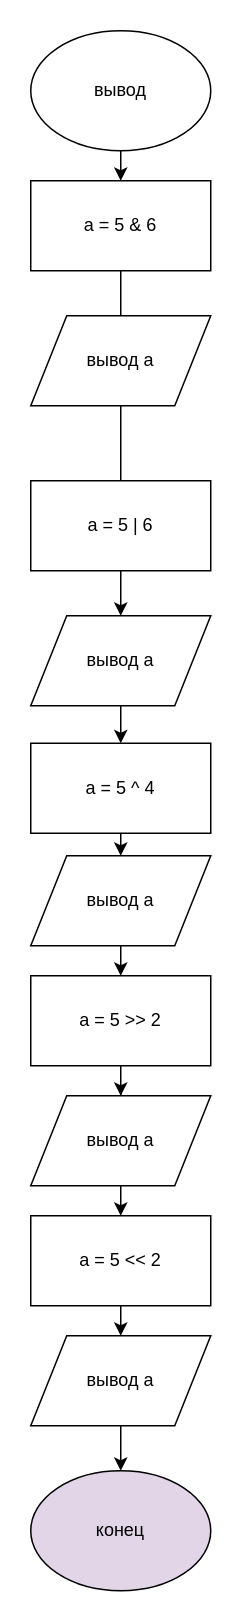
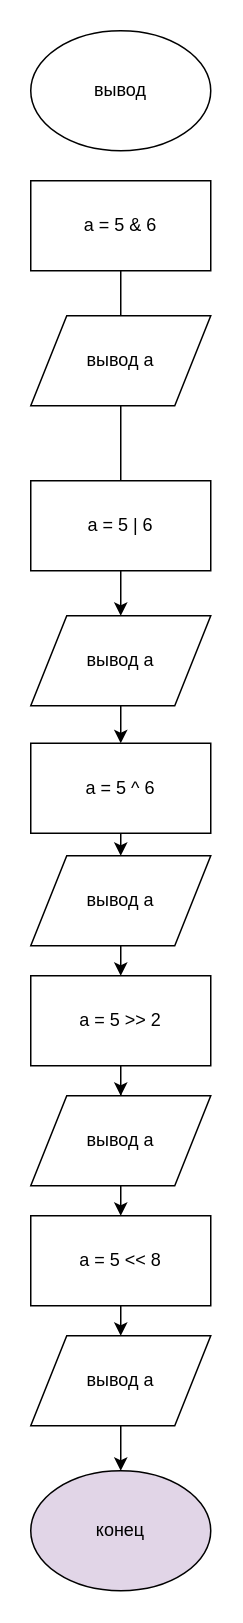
edge "вывод" -> "a = 5 & 6": removed
node "a = 5 ^ 4": label "a = 5 ^ 4" -> "a = 5 ^ 6"
node "a = 5 << 2": label "a = 5 << 2" -> "a = 5 << 8"
